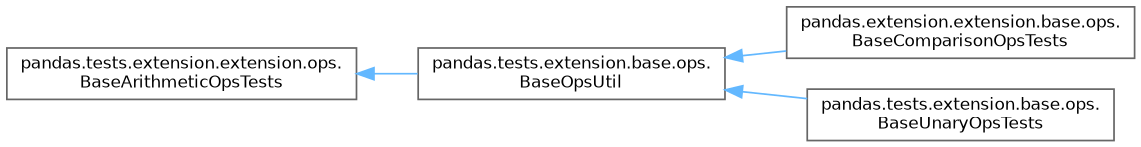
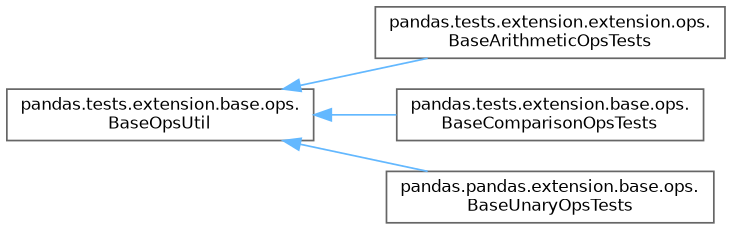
node "pandas.extension.extension.base.ops. BaseComparisonOpsTests": label "pandas.extension.extension.base.ops. BaseComparisonOpsTests" -> "pandas.tests.extension.base.ops. BaseComparisonOpsTests"
edge "pandas.tests.extension.base.ops. BaseOpsUtil" -> "pandas.tests.extension.extension.ops. BaseArithmeticOpsTests": reversed
node "pandas.tests.extension.base.ops. BaseUnaryOpsTests": label "pandas.tests.extension.base.ops. BaseUnaryOpsTests" -> "pandas.pandas.extension.base.ops. BaseUnaryOpsTests"
